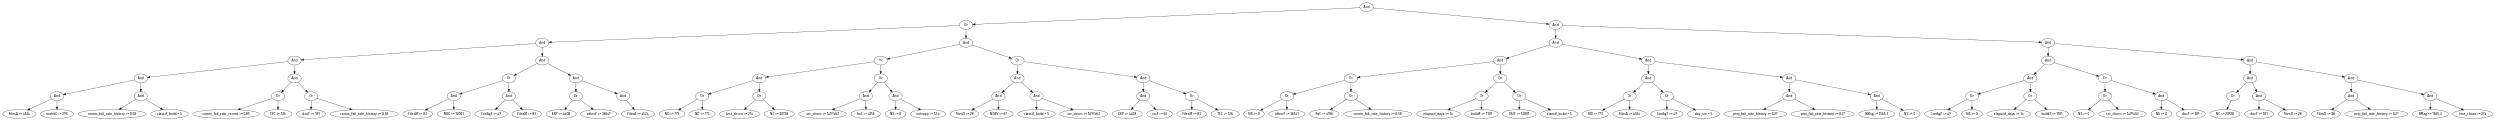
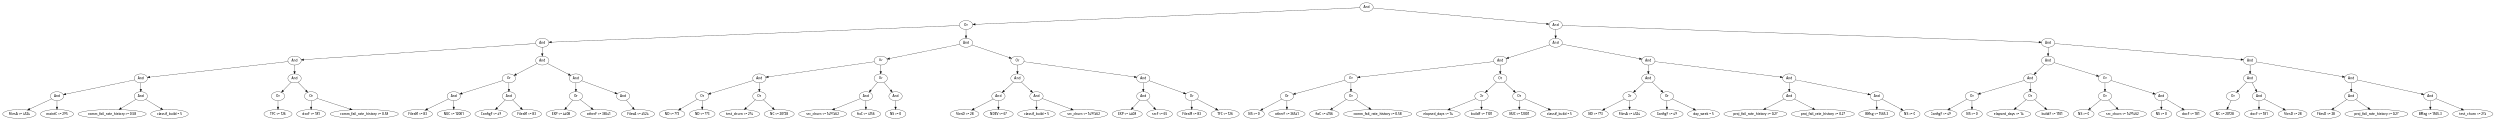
node "comm_fail_rate_recent >= 0.85": removed
node "entropy <= 12.4": removed
node "day_src = 5": label "day_src = 5" -> "day_week = 5"
